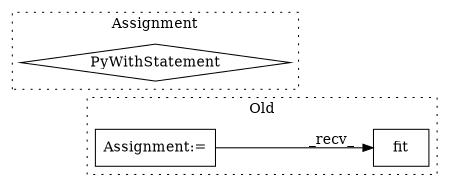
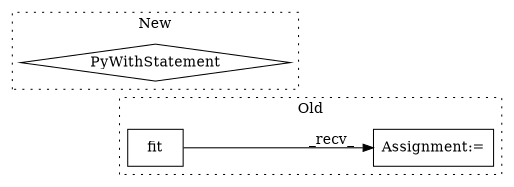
cluster "Assignment": label "Assignment" -> "New"
edge "Assignment:=" -> "fit": reversed
